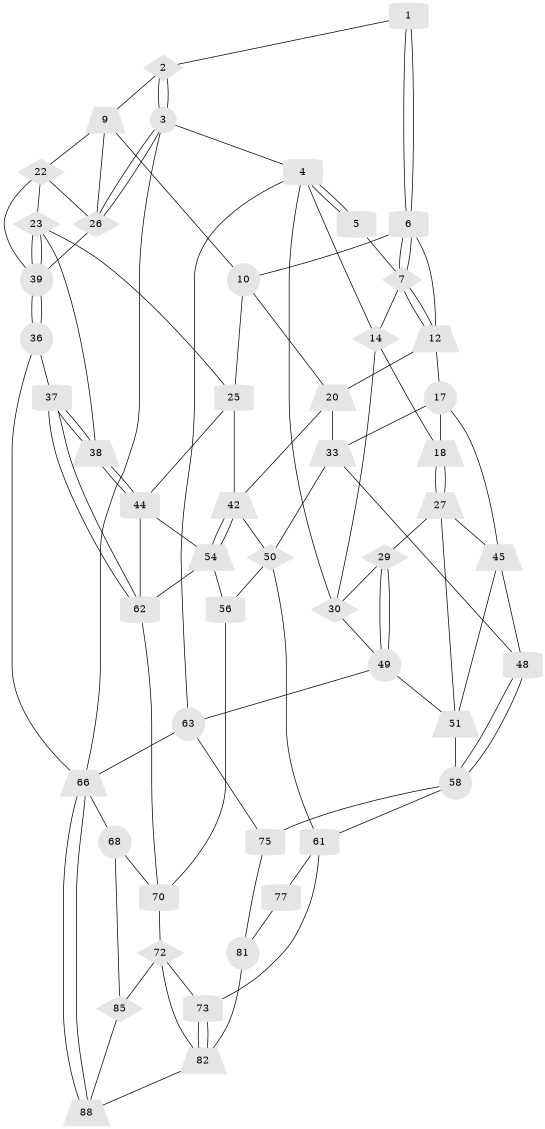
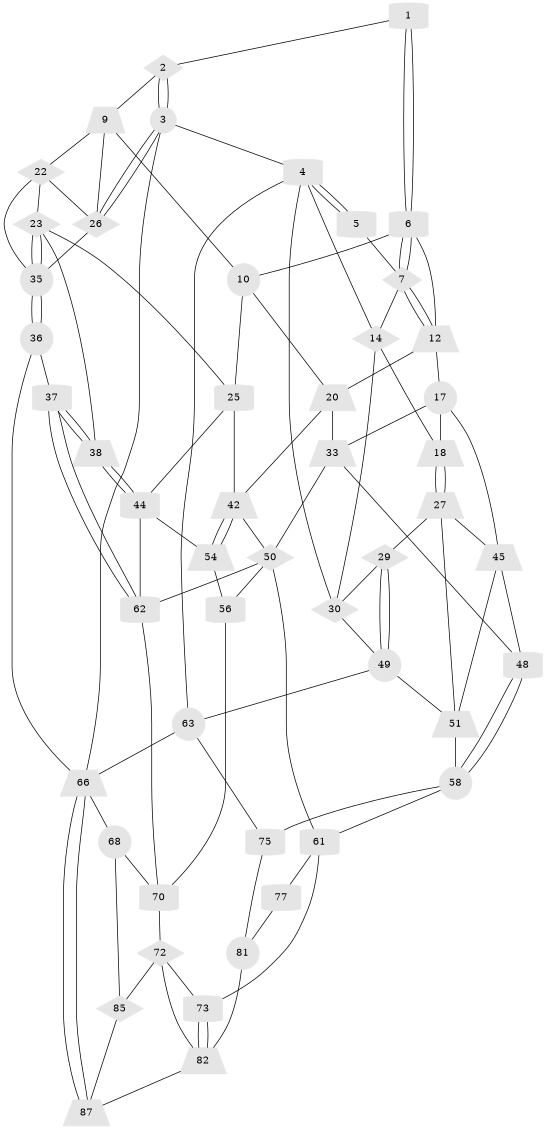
node "39": label "39" -> "35"
edge "54" -- "62": now "50" -- "62"
node "88": label "88" -> "87"
